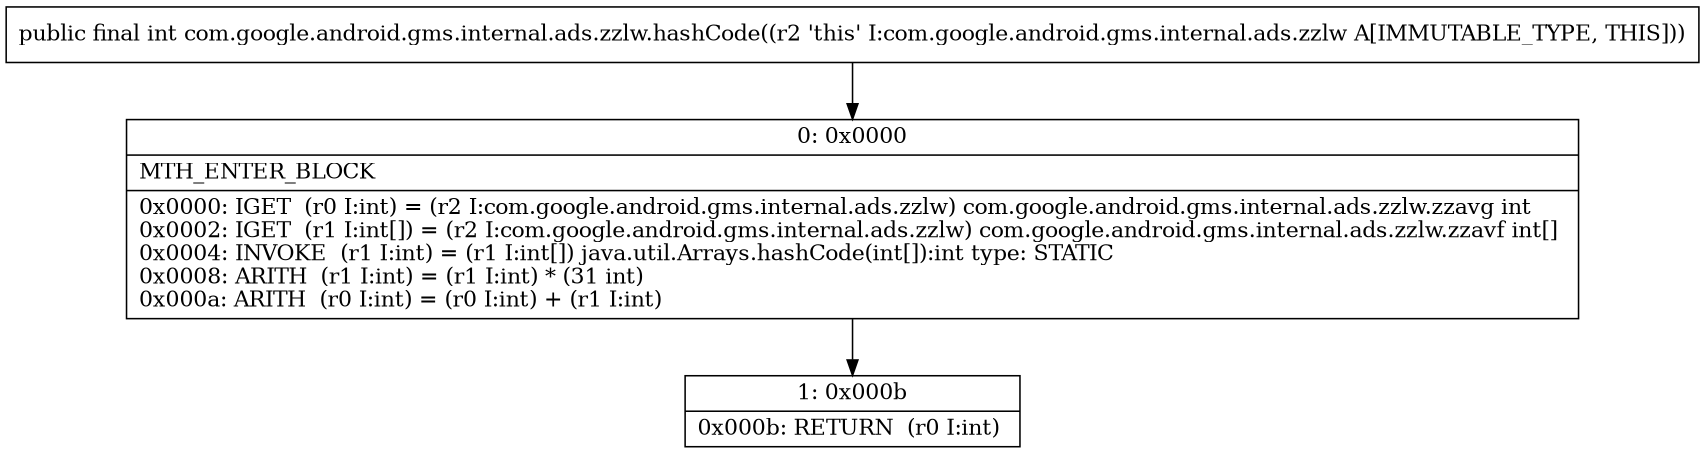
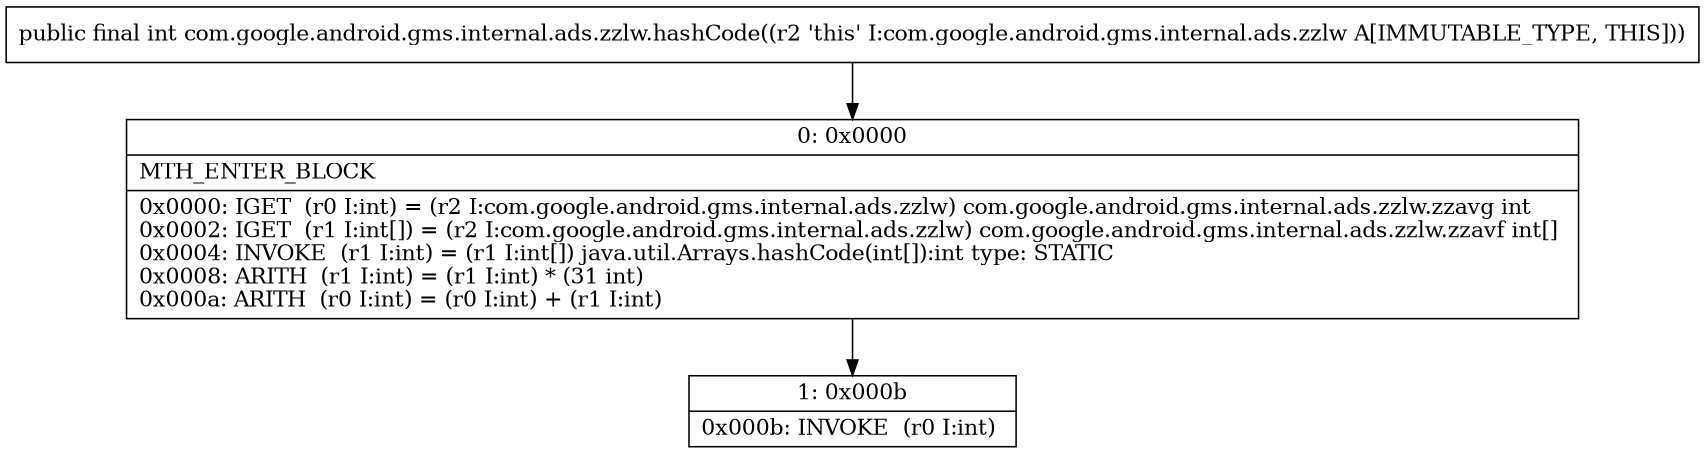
node "1: 0x000b": text "0x000b: RETURN  (r0 I:int)" -> "0x000b: INVOKE  (r0 I:int)"
